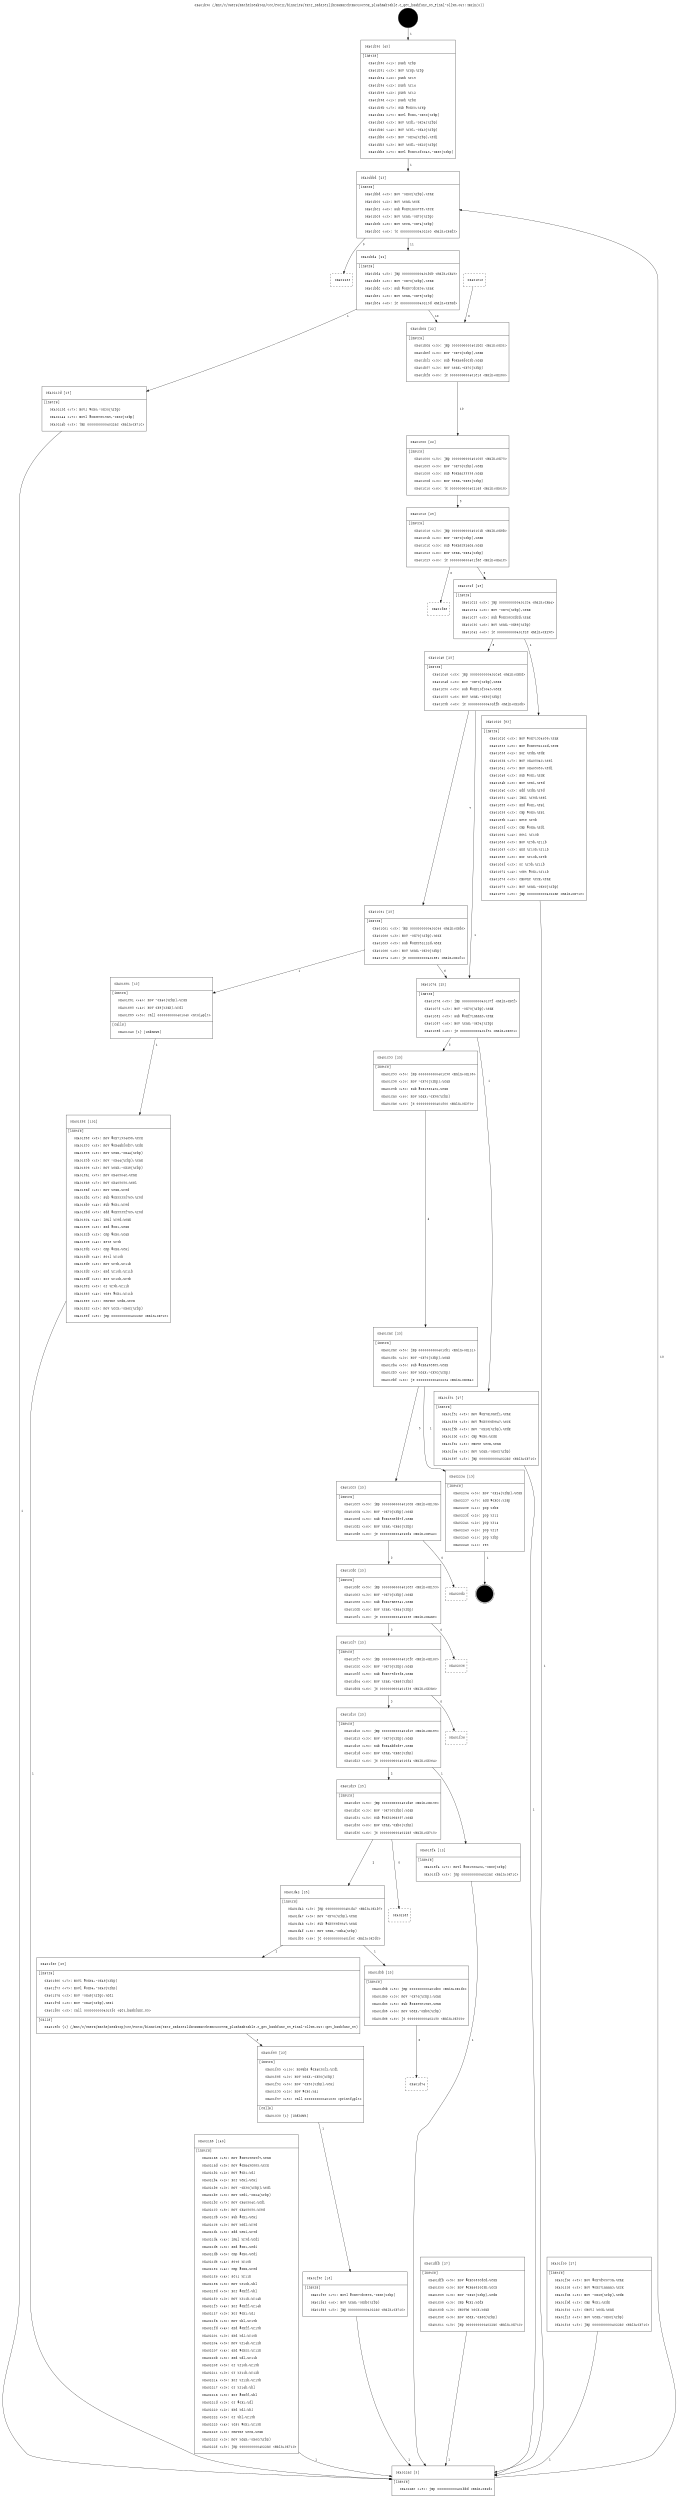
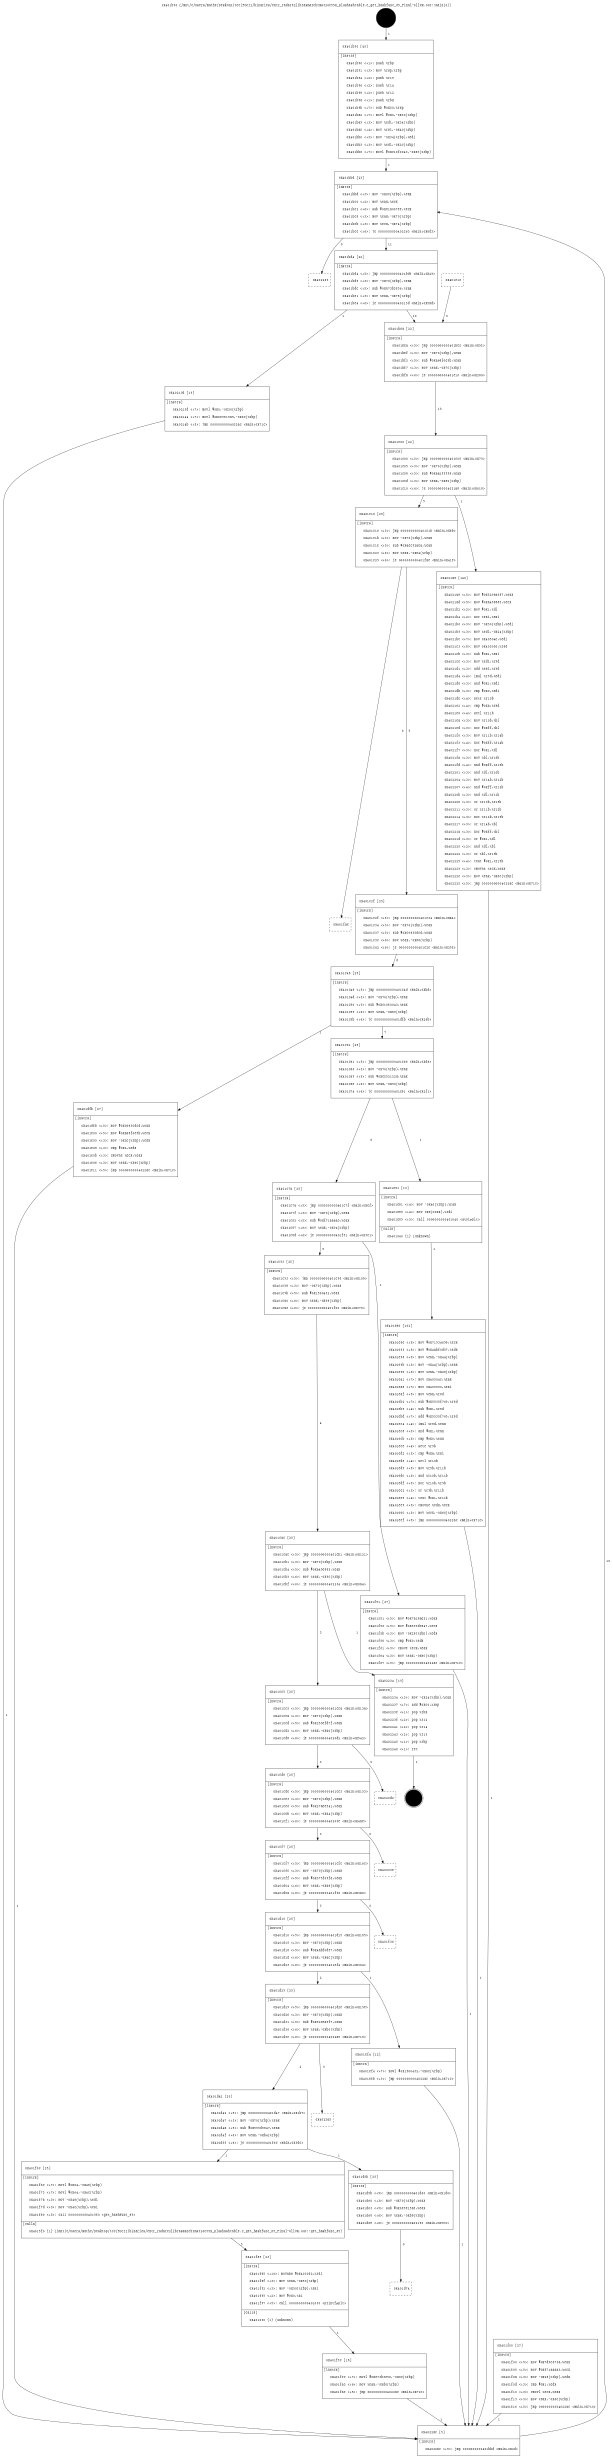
edge "0x401c00 [22]" -> "0x4021a8 [140]": added, label "1"
node "0x401e2e [83]": removed
edge "0x401c48 [25]" -> "0x401c7a [25]": now "0x401c48 [25]" -> "0x401dfb [27]"
